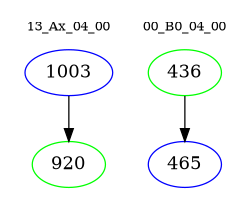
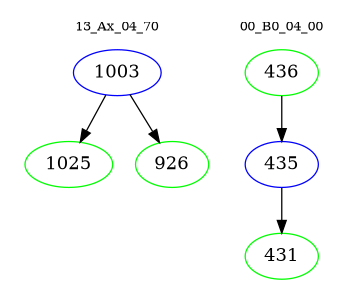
cluster "13_Ax_04_00": label "13_Ax_04_00" -> "13_Ax_04_70"
node "1025": added
node "920": label "920" -> "926"
node "465": label "465" -> "435"
node "431": added
